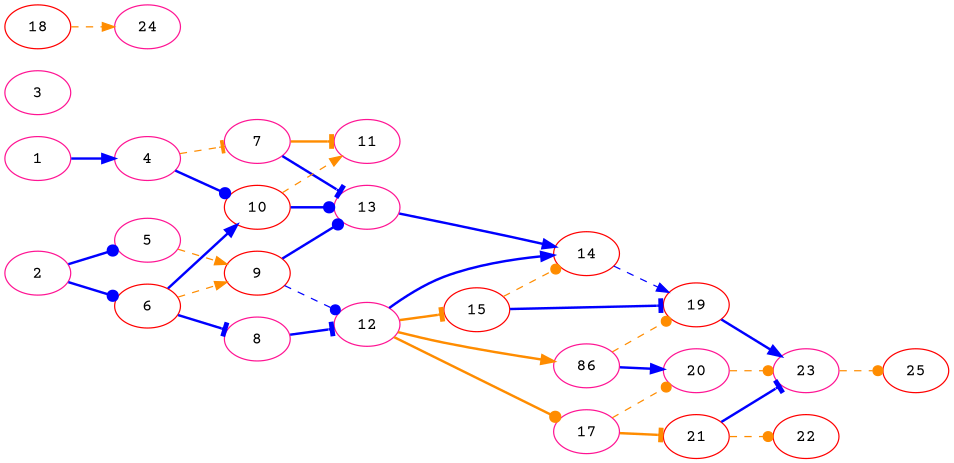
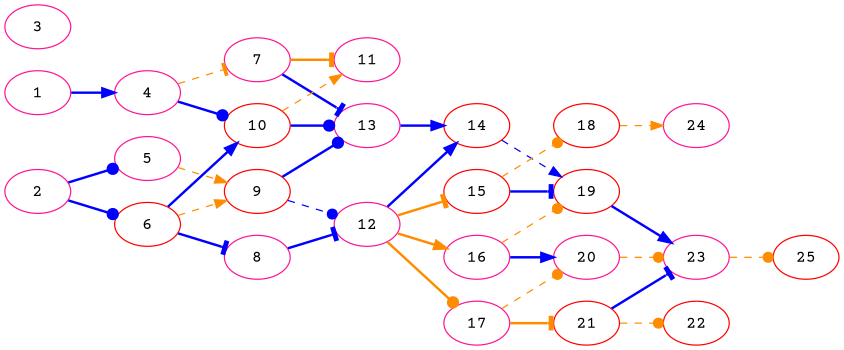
edge "15" -> "14": now "15" -> "18"
node "86": label "86" -> "16"
